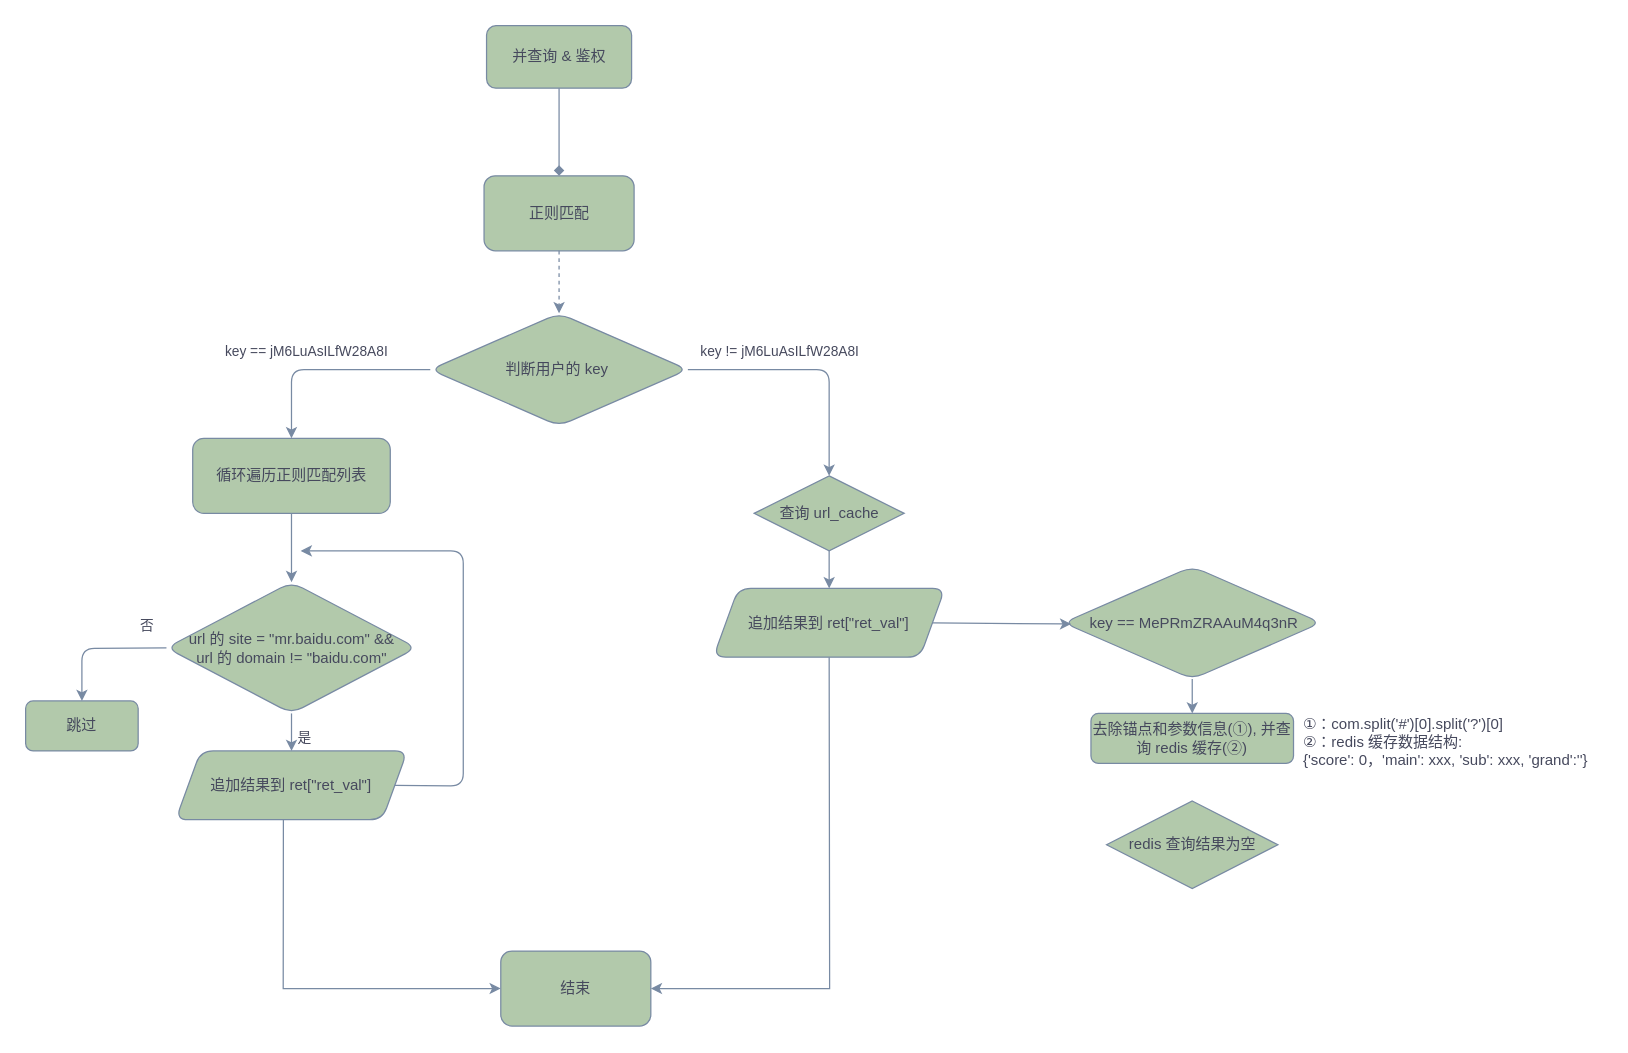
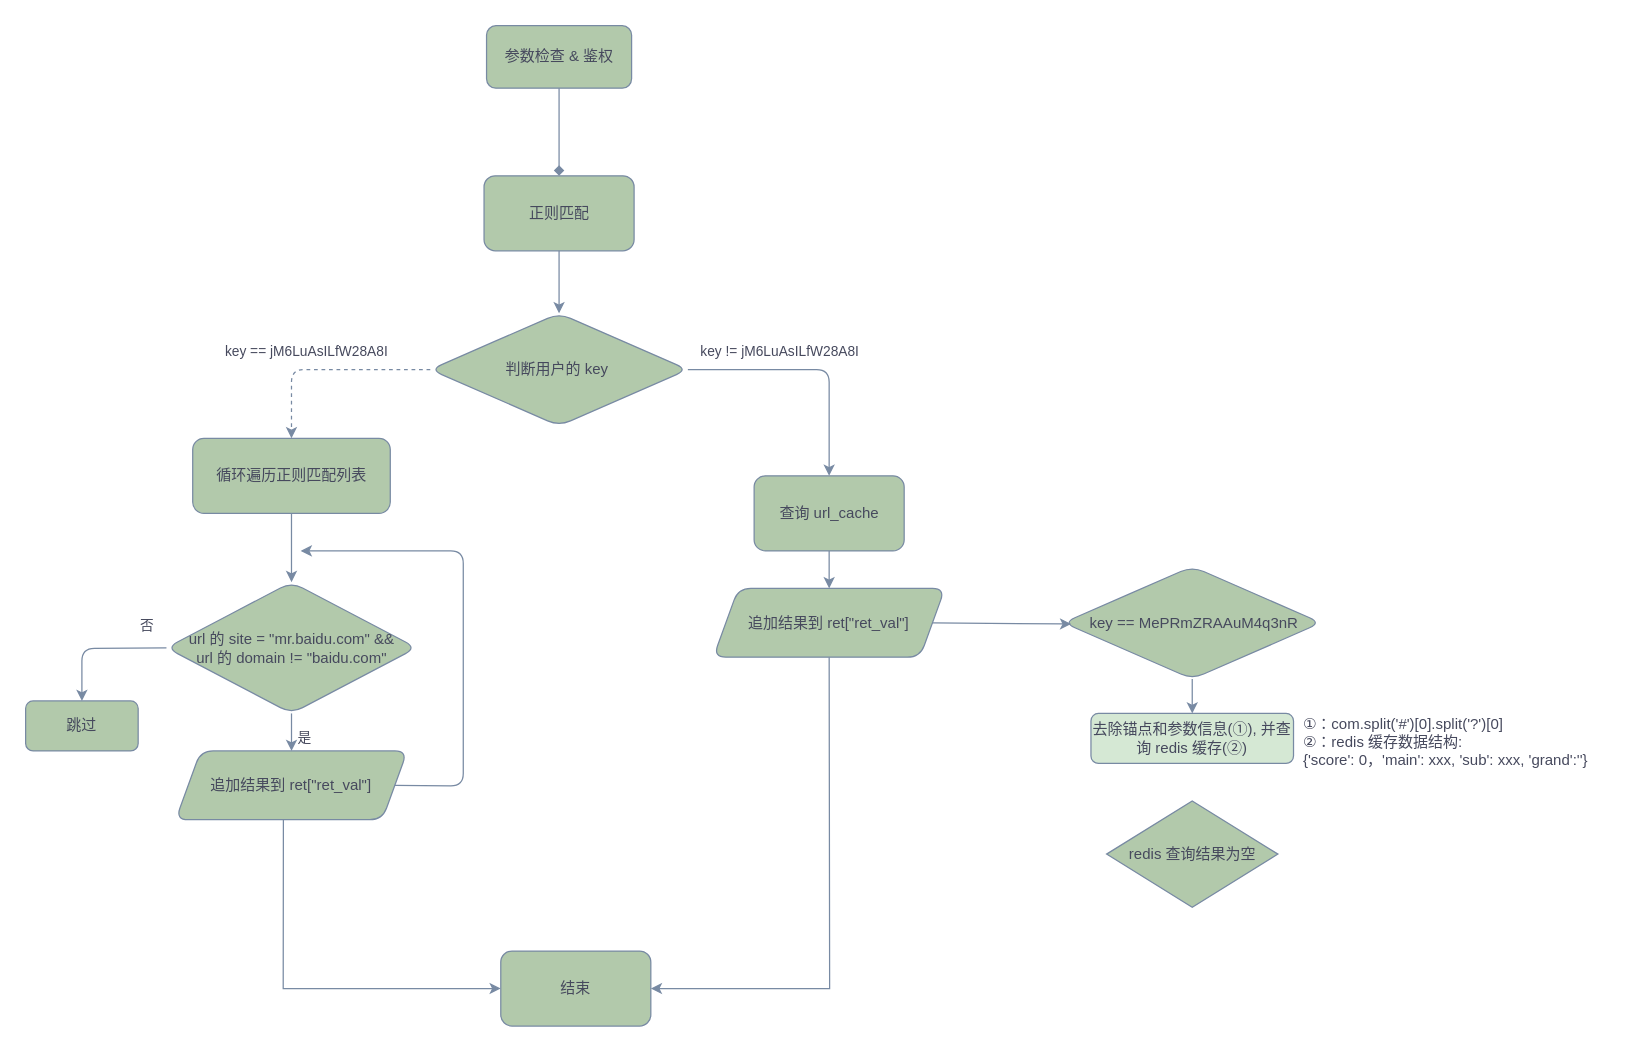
node "并查询 & 鉴权": label "并查询 & 鉴权" -> "参数检查 & 鉴权"
edge "正则匹配" -> "判断用户的 key": style dashed -> solid
edge "判断用户的 key" -> "循环遍历正则匹配列表": style solid -> dashed
node "查询 url_cache": shape diamond -> rounded rectangle
node "去除锚点和参数信息(①), 并查询 redis 缓存(②)": fillcolor #b2c9ab -> #d5e8d4
node "redis 查询结果为空": size 171x88 -> 171x106
